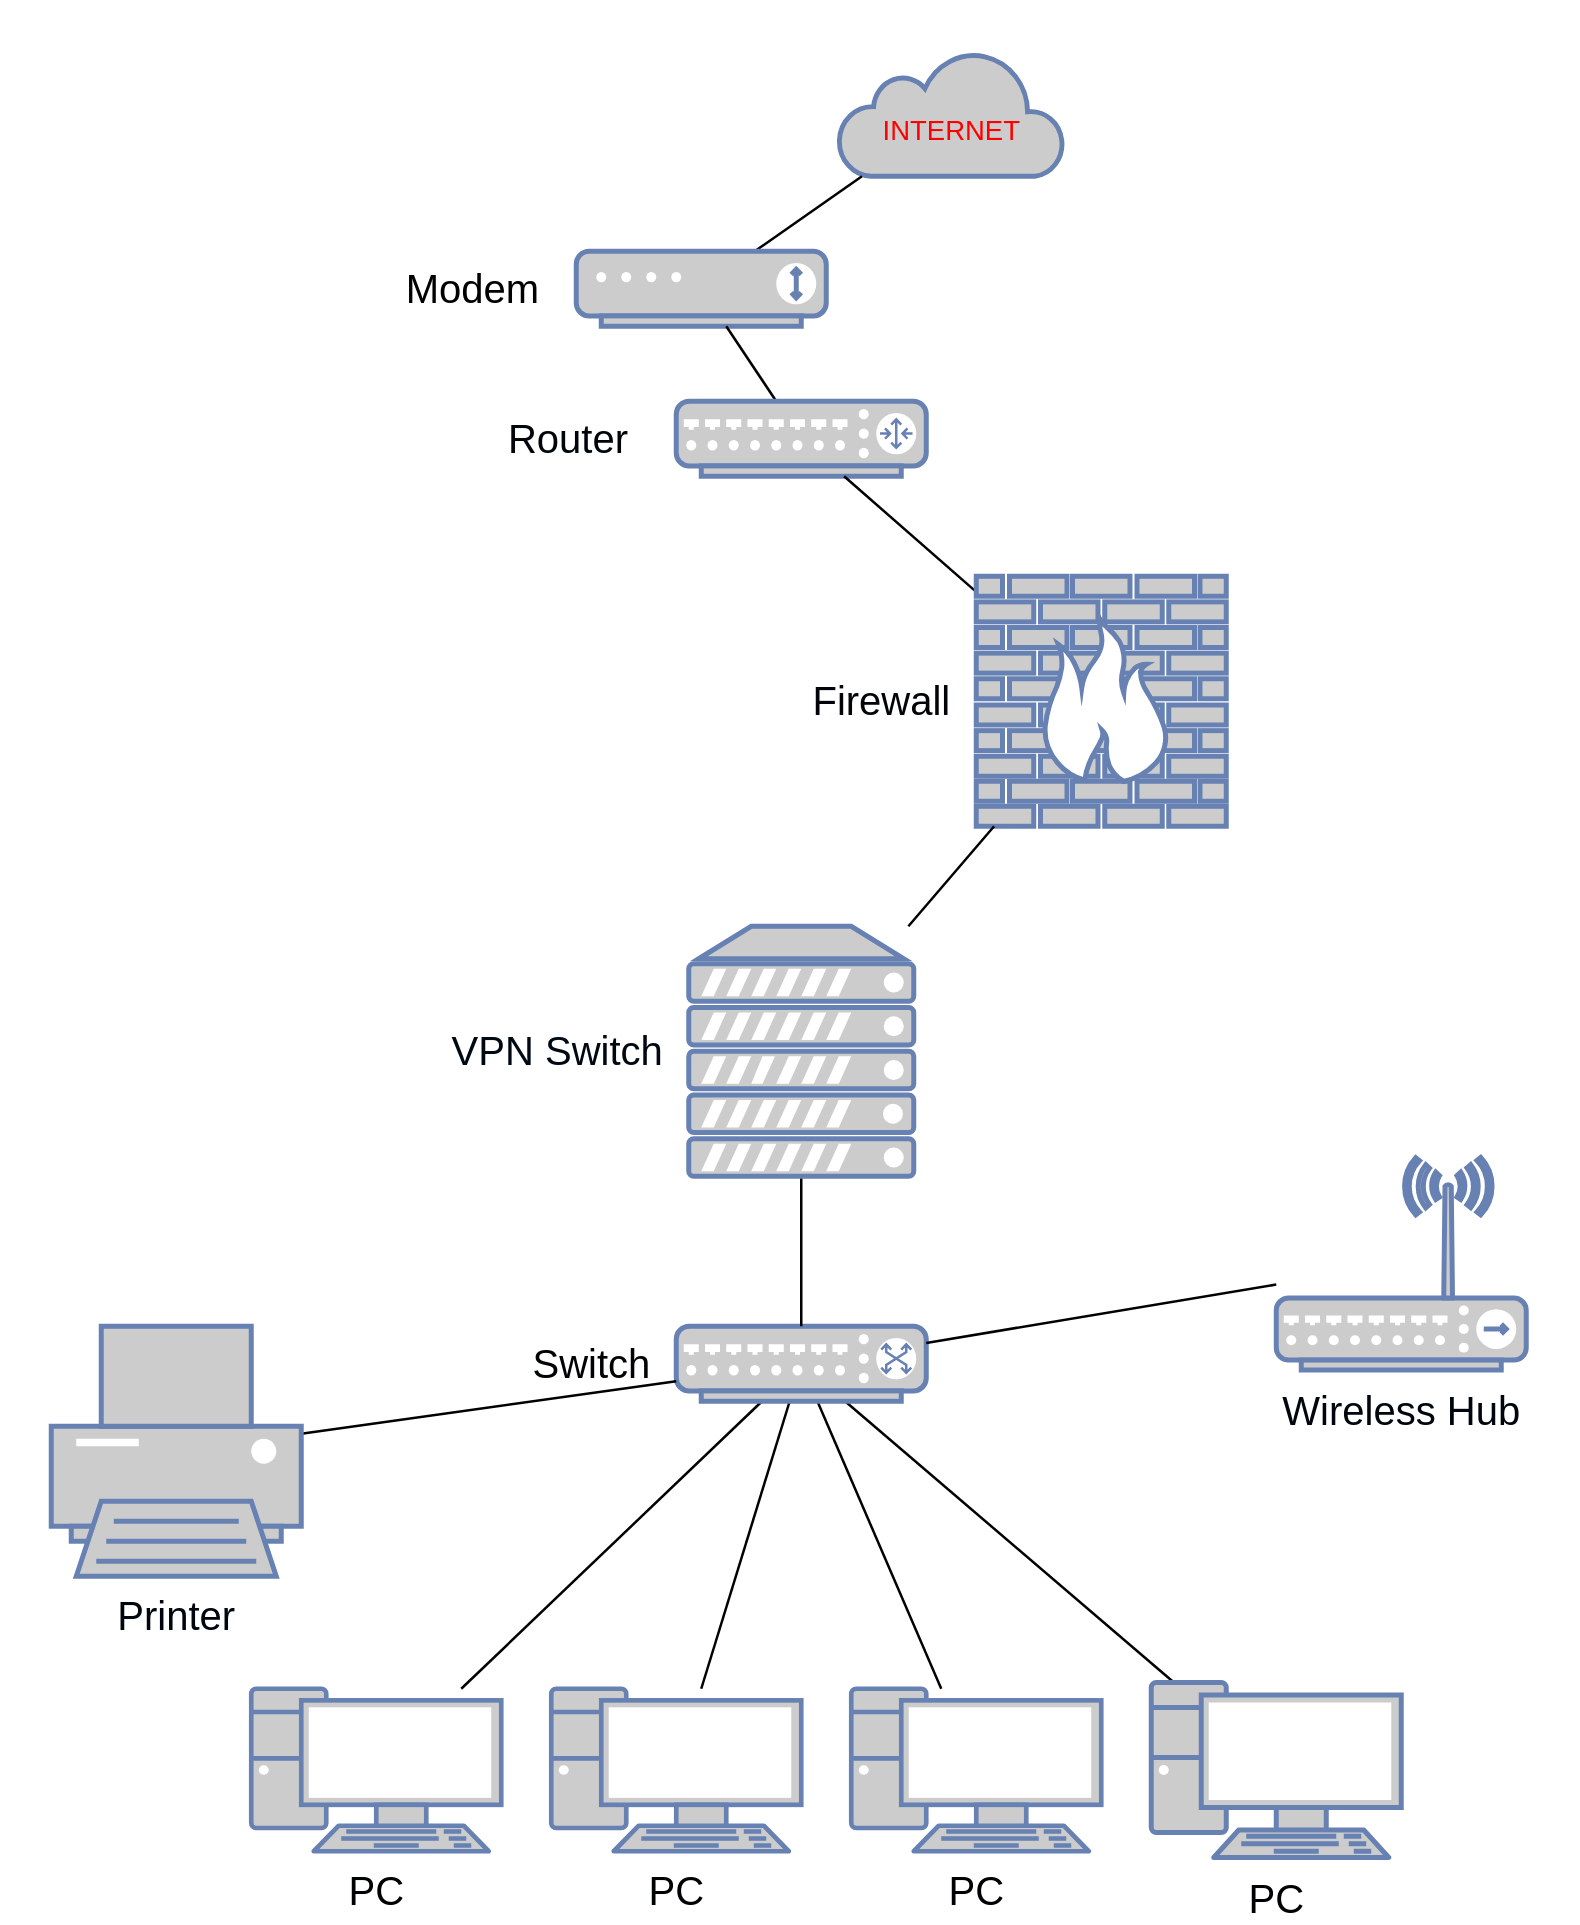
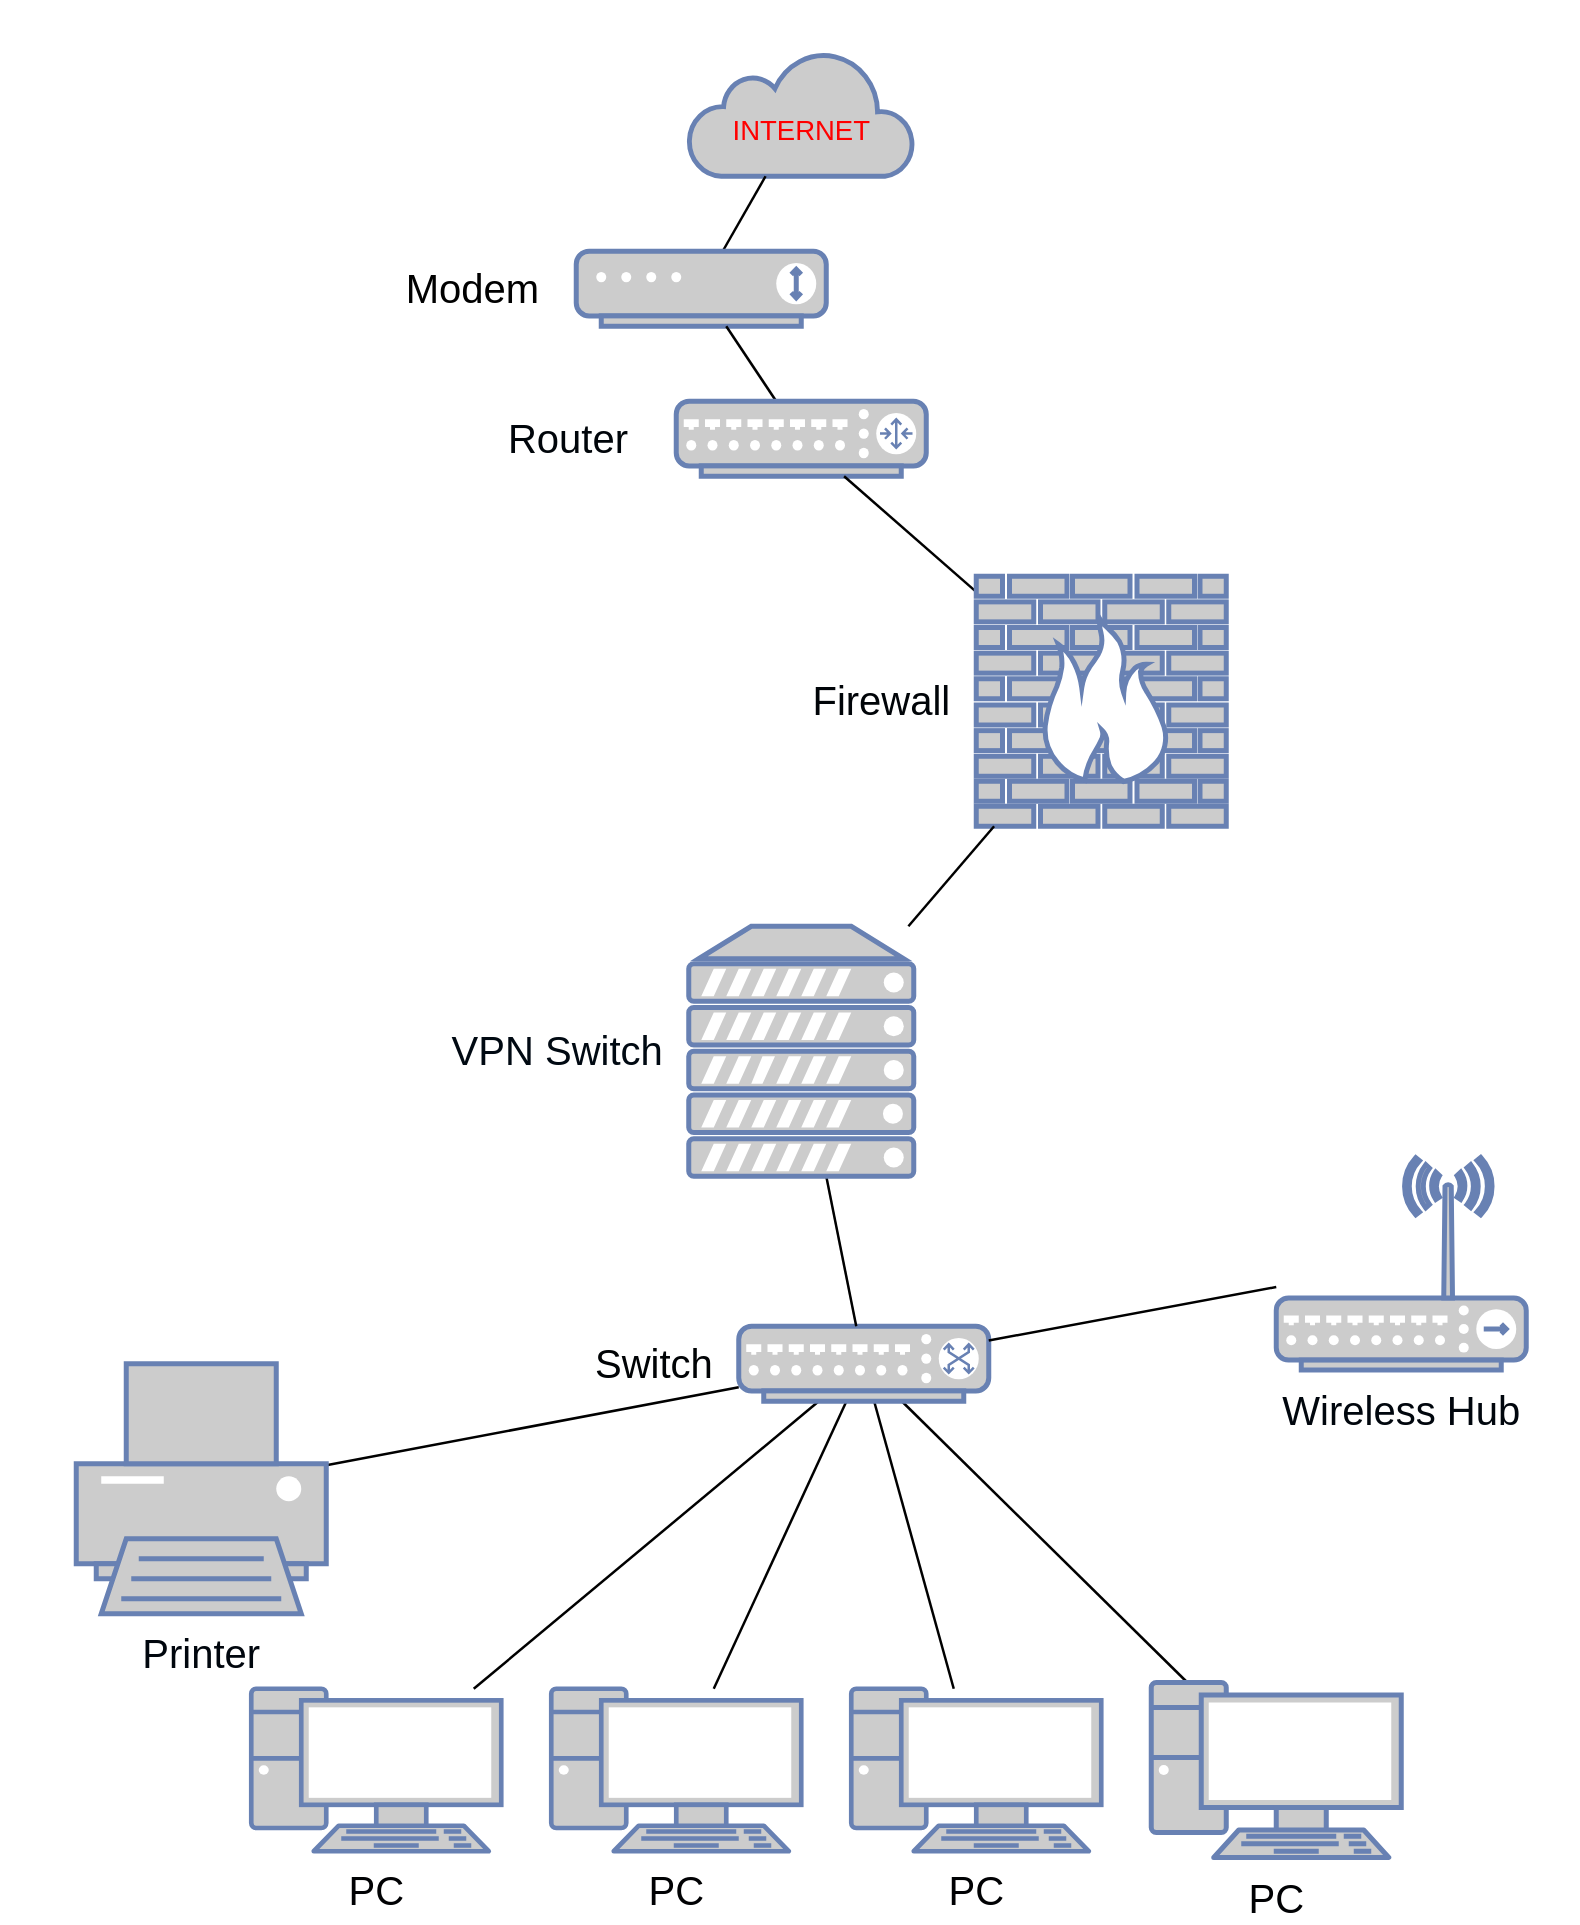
node "INTERNET": moved (951, 114) -> (801, 114)
node "Switch": moved (801, 1364) -> (864, 1364)
node "Printer": moved (176, 1451) -> (201, 1489)
